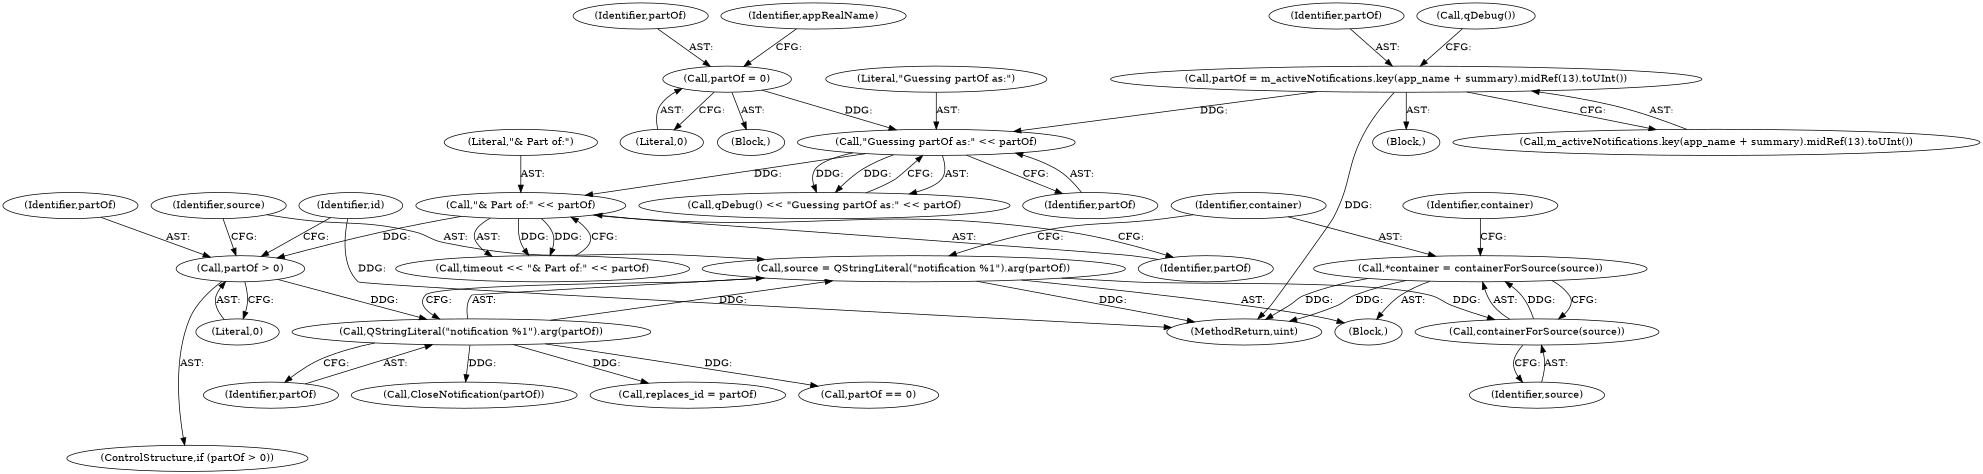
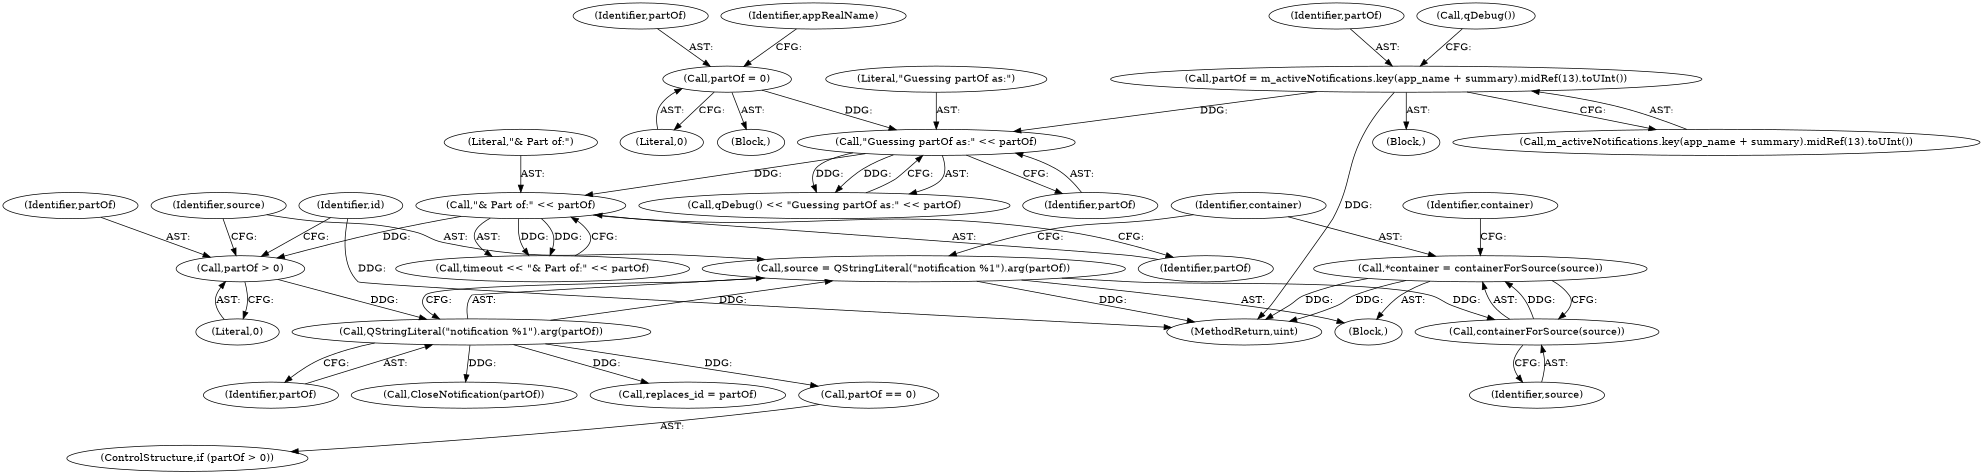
edge "(Call,partOf > 0)" -> "(ControlStructure,if (partOf > 0))": now "(Call,partOf == 0)" -> "(ControlStructure,if (partOf > 0))"
